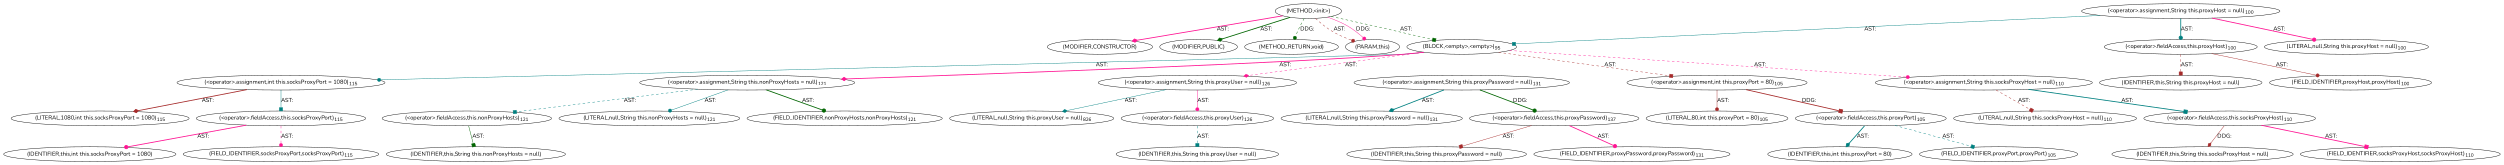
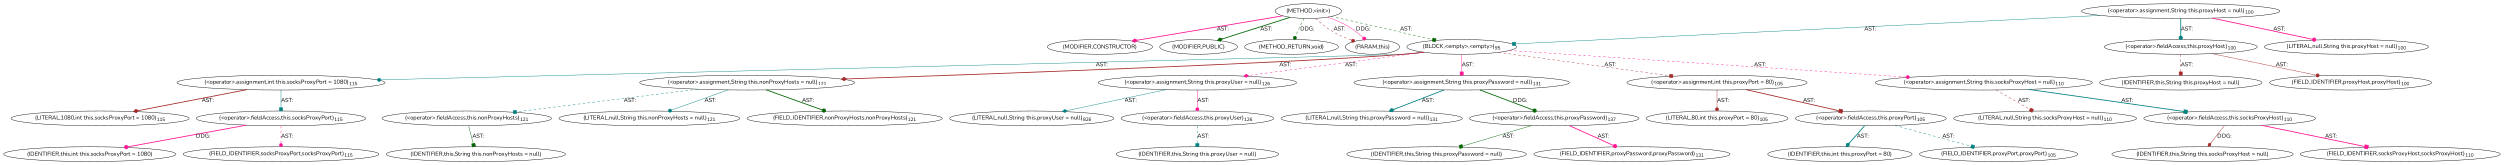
edge "(BLOCK,<empty>,<empty>)" -> "(<operator>.assignment,String this.proxyPassword = null)": added, label "AST:"
edge "(BLOCK,<empty>,<empty>)" -> "(<operator>.assignment,String this.nonProxyHosts = null)": color deeppink -> brown
edge "(<operator>.assignment,int this.proxyPort = 80)" -> "(<operator>.fieldAccess,this.proxyPort)": label "DDG: " -> "AST: "
edge "(<operator>.fieldAccess,this.socksProxyPort)" -> "(IDENTIFIER,this,int this.socksProxyPort = 1080)": label "AST: " -> "DDG: "
edge "(<operator>.fieldAccess,this.proxyPassword)" -> "(IDENTIFIER,this,String this.proxyPassword = null)": color brown -> darkgreen
